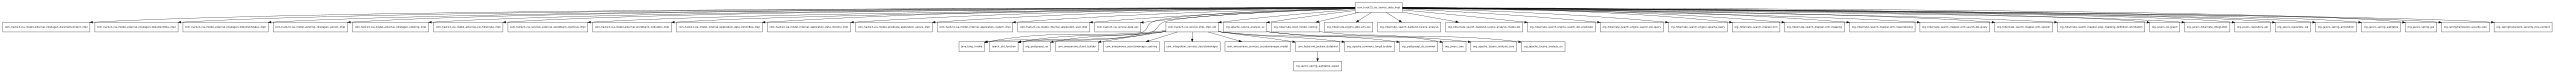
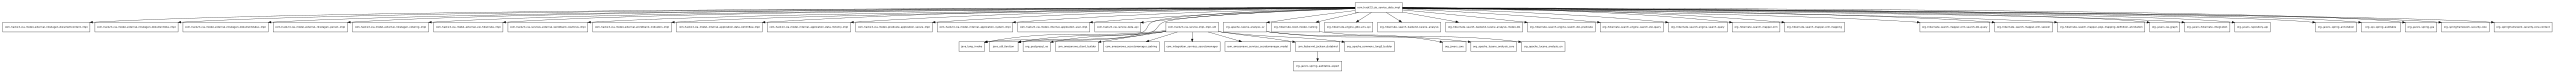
edge "com_hack23_cia_service_data_impl" -> "com_hack23_cia_service_impl_impl_util": removed
node "org_hibernate_search_engine_apache_query": label "org_hibernate_search_engine_apache_query" -> "org_hibernate_search_engine_search_query"
node "org_hibernate_search_mapper_orm_massindexing": removed
node "org_javers_repository_sql": removed
node "org_javers_spring_auditable": label "org_javers_spring_auditable" -> "org_spi_spring_auditable"
node "search_util_function": label "search_util_function" -> "java_util_function"
node "org_postgresql_ds_common": removed
